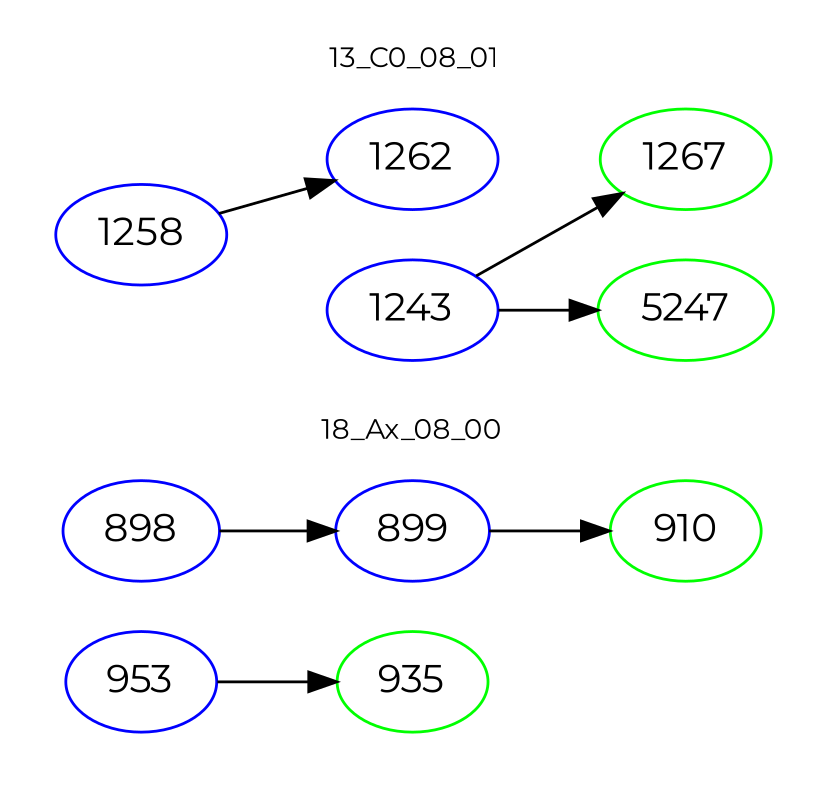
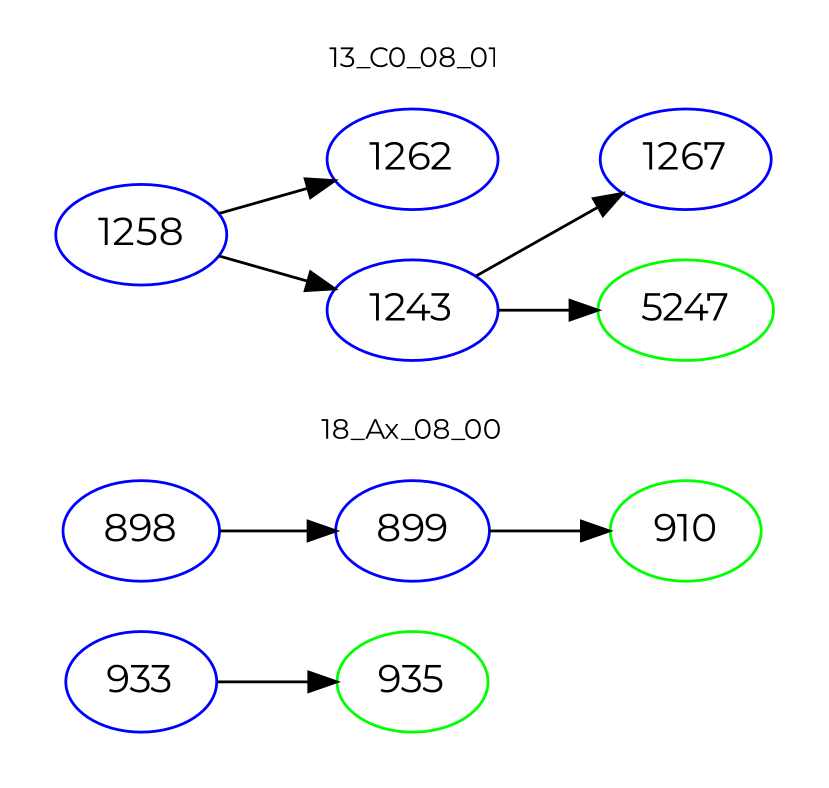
node "1267": color green -> blue
edge "1258" -> "1243": added
node "953": label "953" -> "933"
